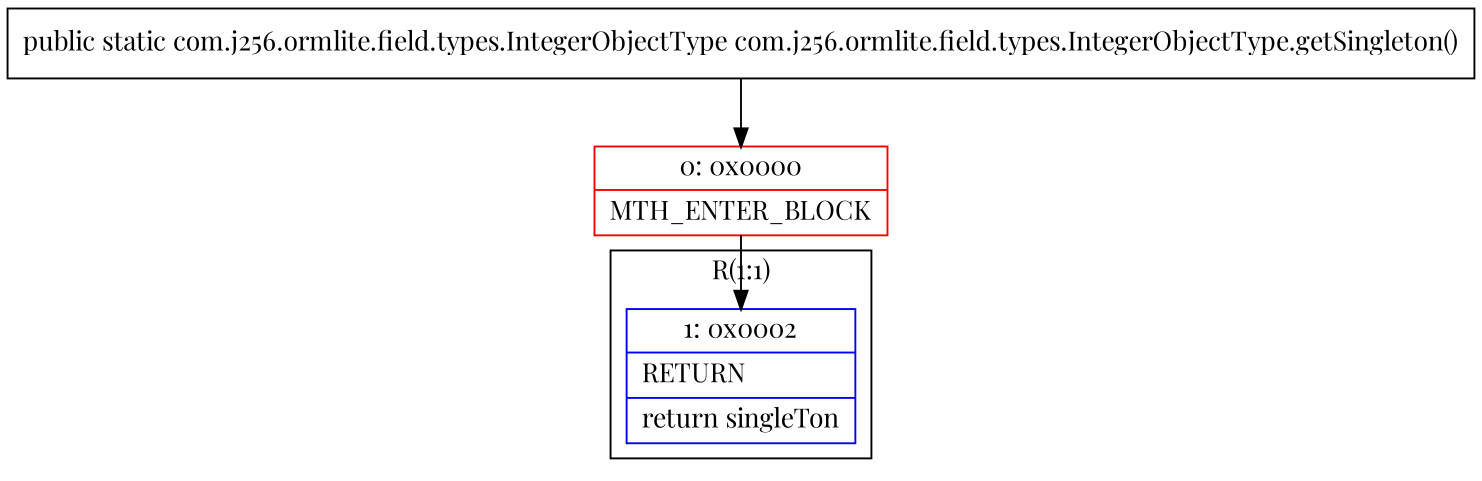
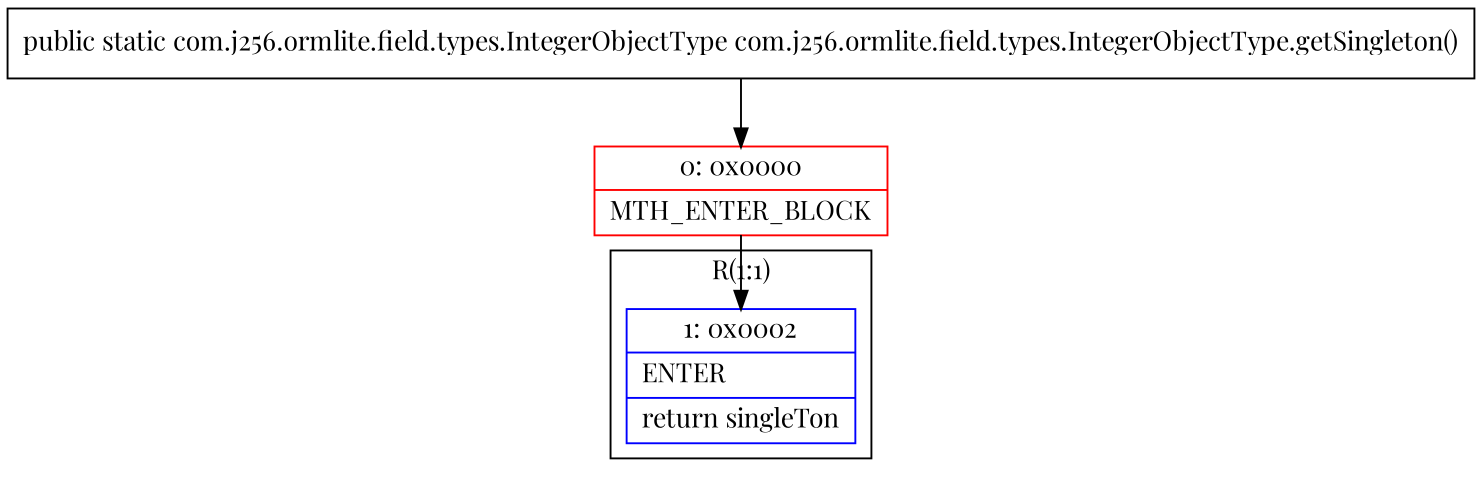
node "1: 0x0002": text "RETURN" -> "ENTER"
